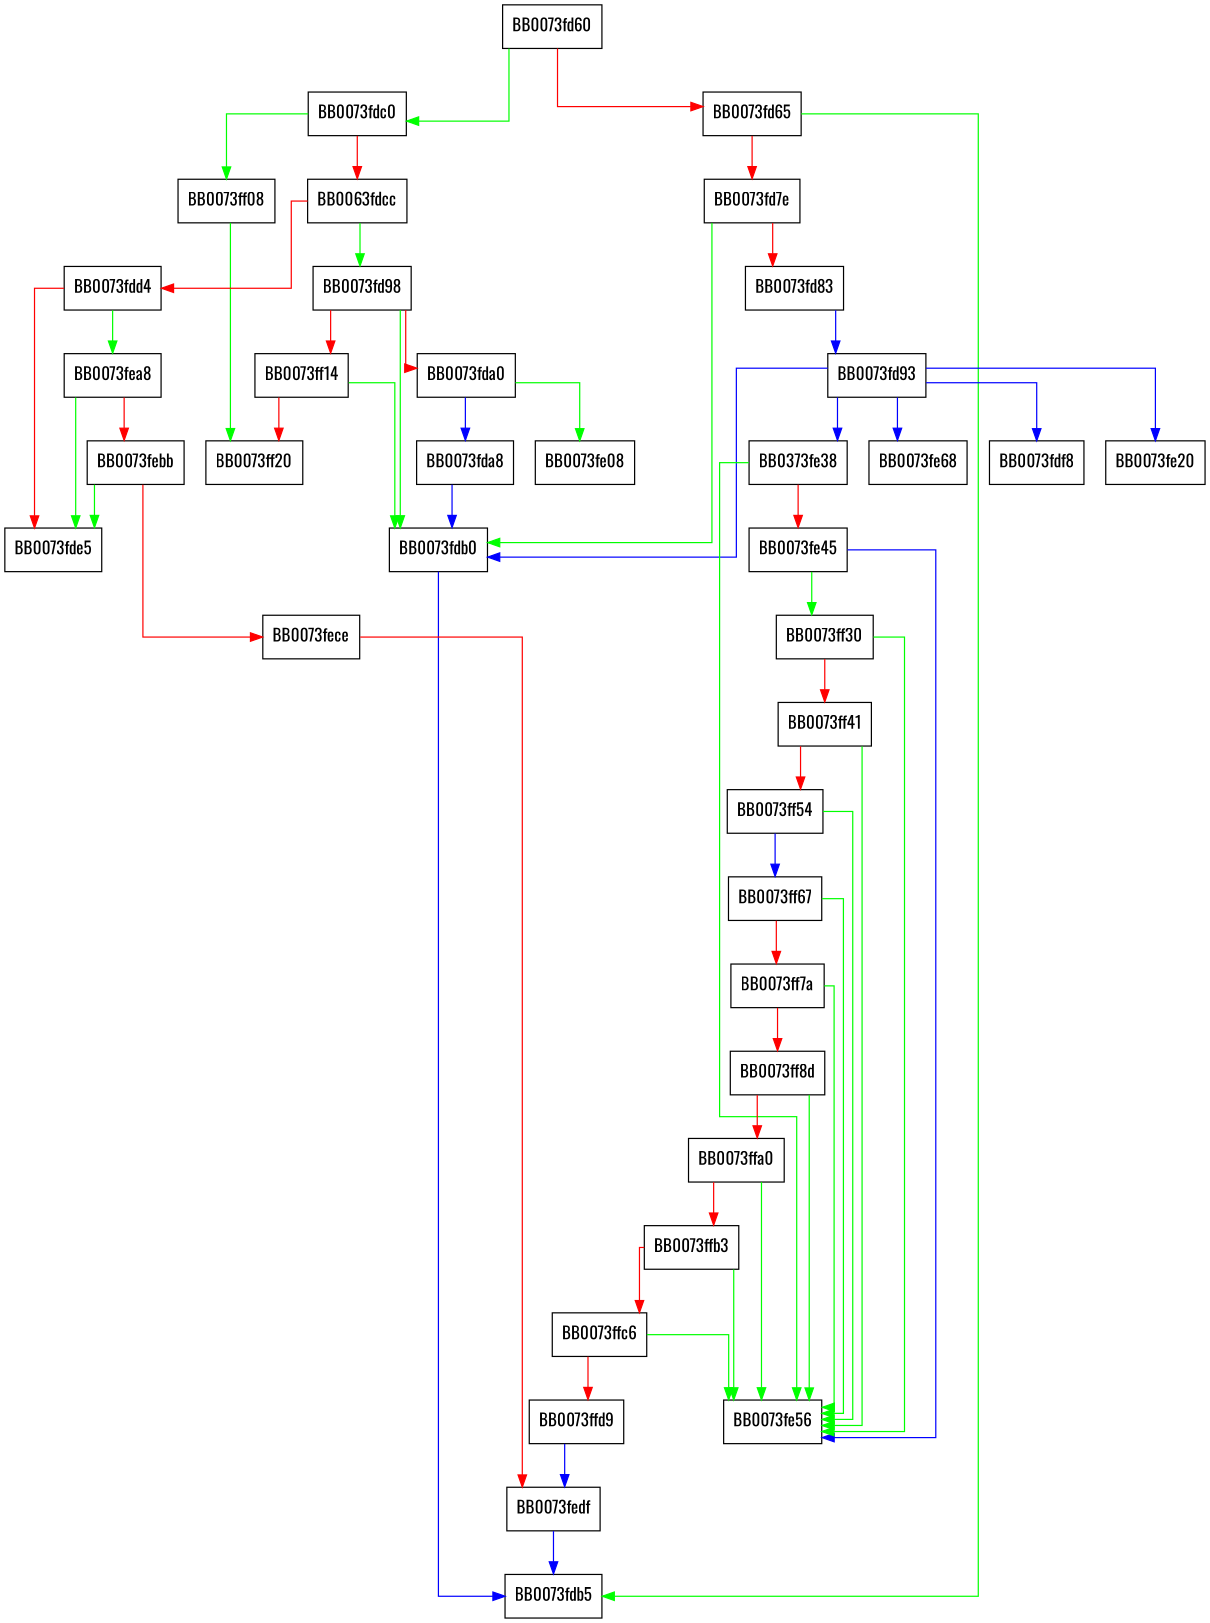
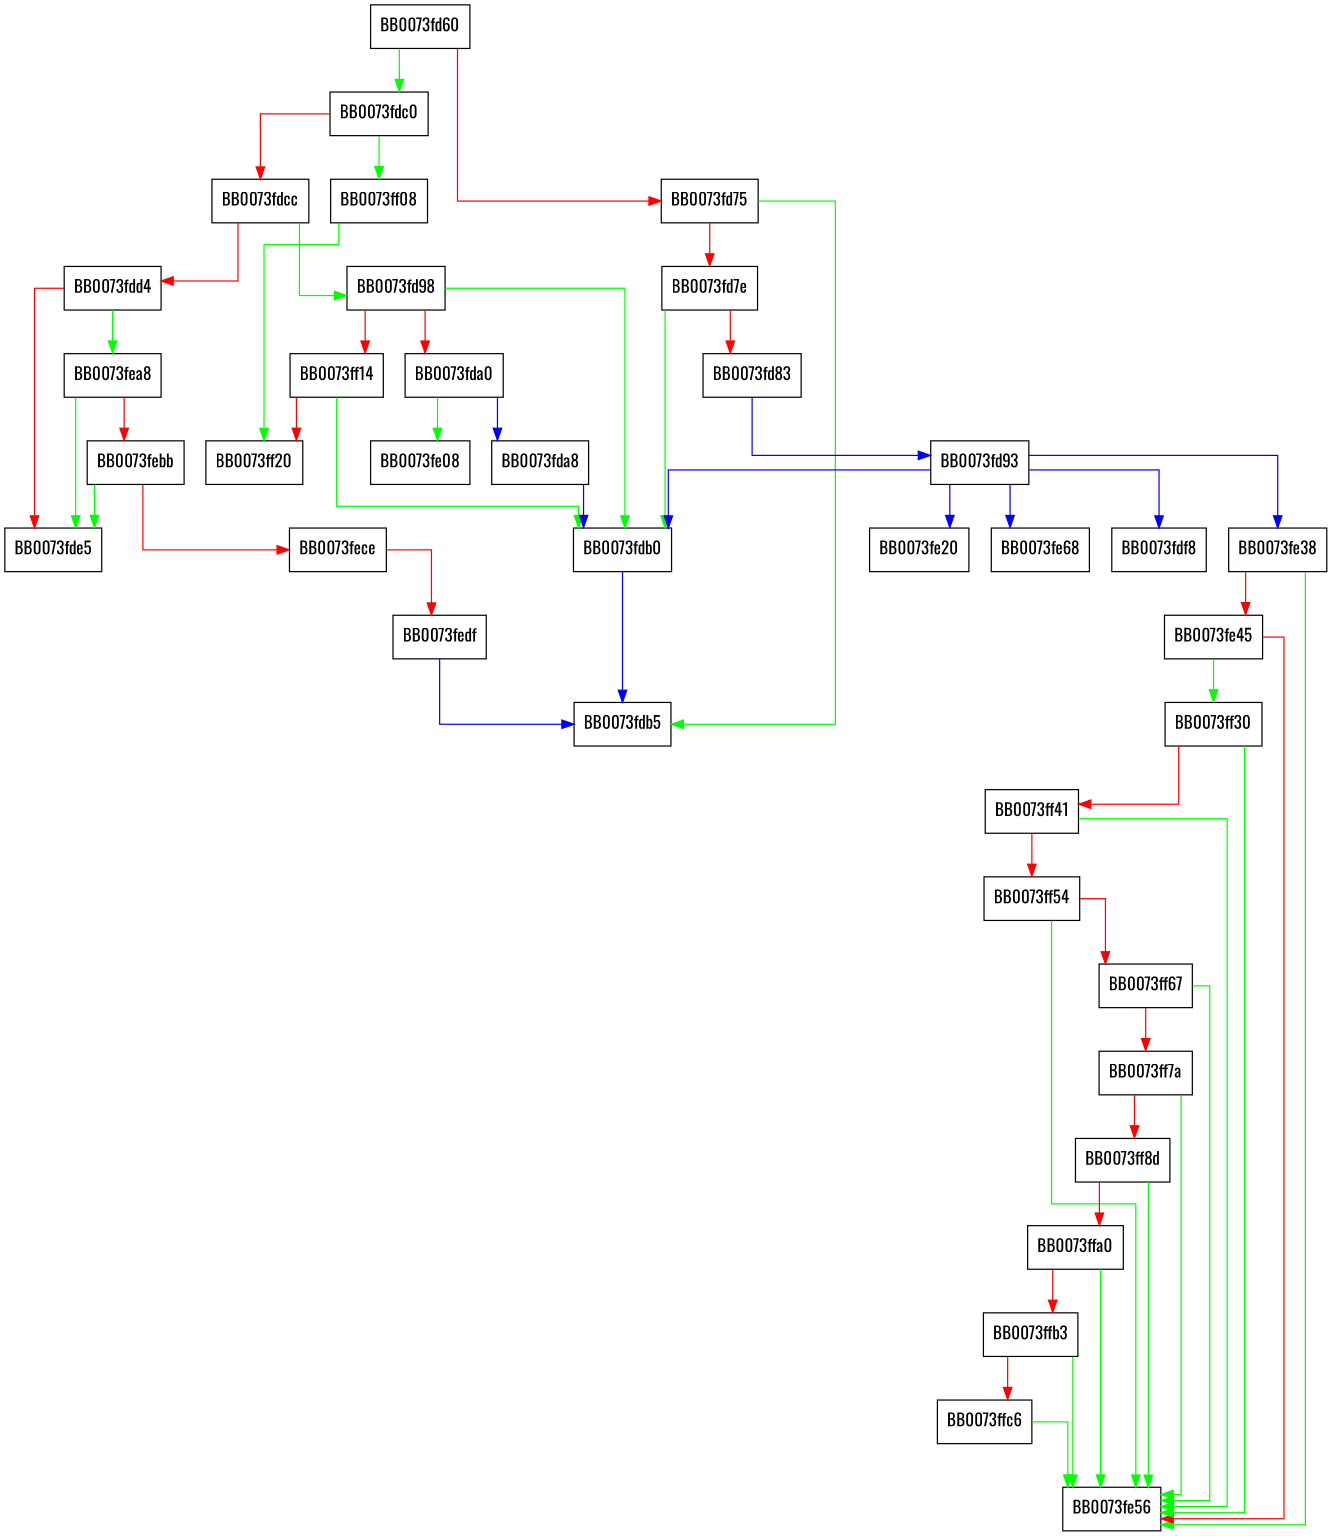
node "BB0073fd65": label "BB0073fd65" -> "BB0073fd75"
node "BB0063fdcc": label "BB0063fdcc" -> "BB0073fdcc"
node "BB0373fe38": label "BB0373fe38" -> "BB0073fe38"
edge "BB0073ff54" -> "BB0073ff67": color blue -> red
edge "BB0073fe45" -> "BB0073fe56": color blue -> red
node "BB0073ffd9": removed
